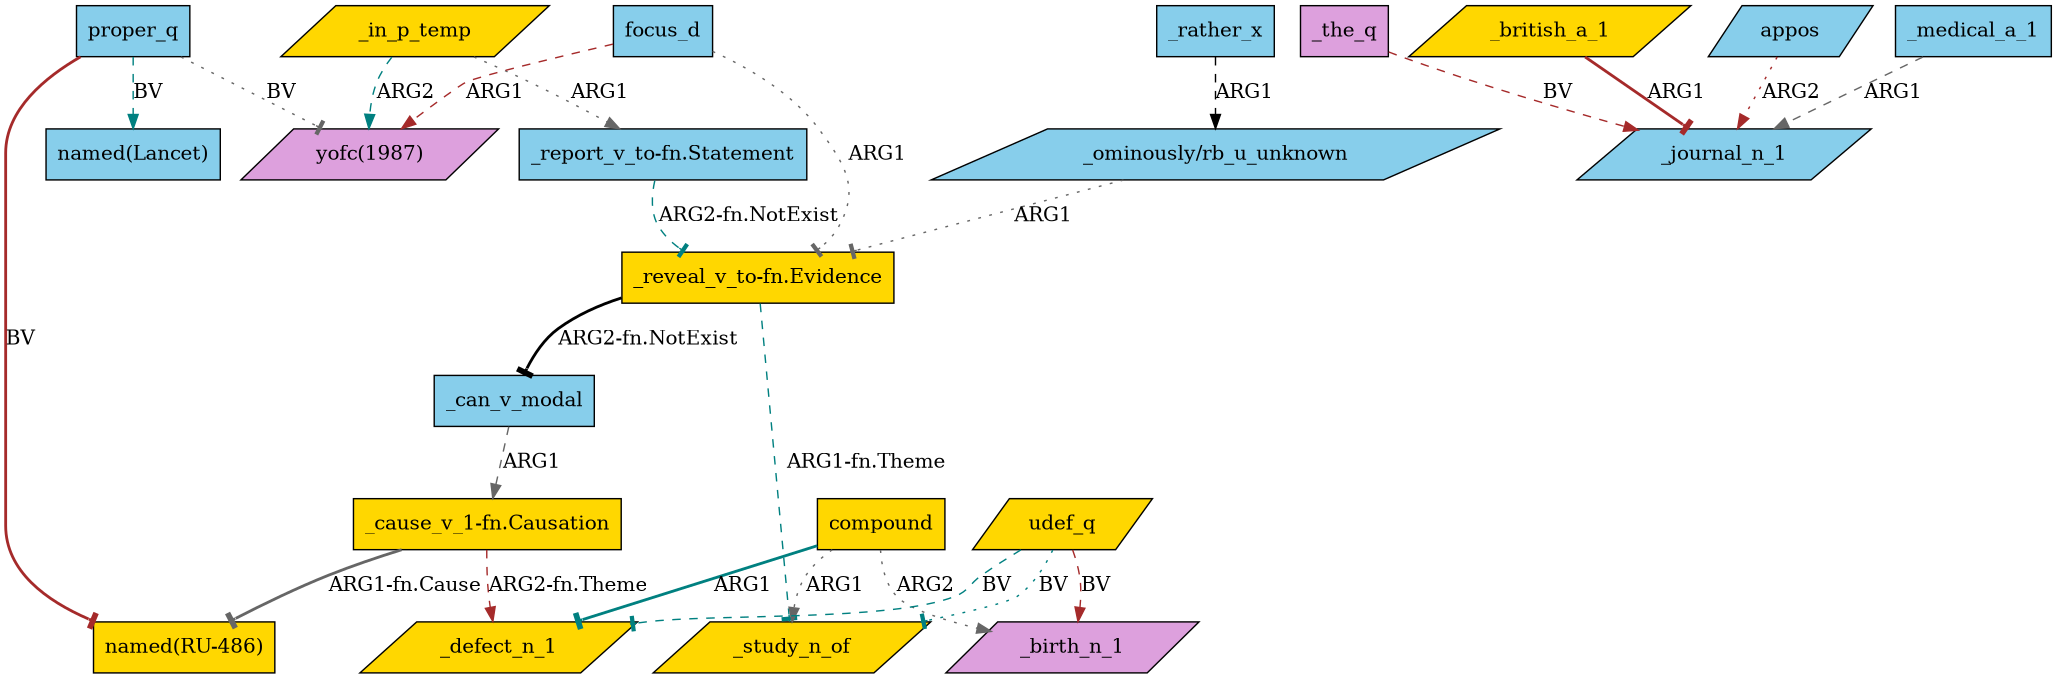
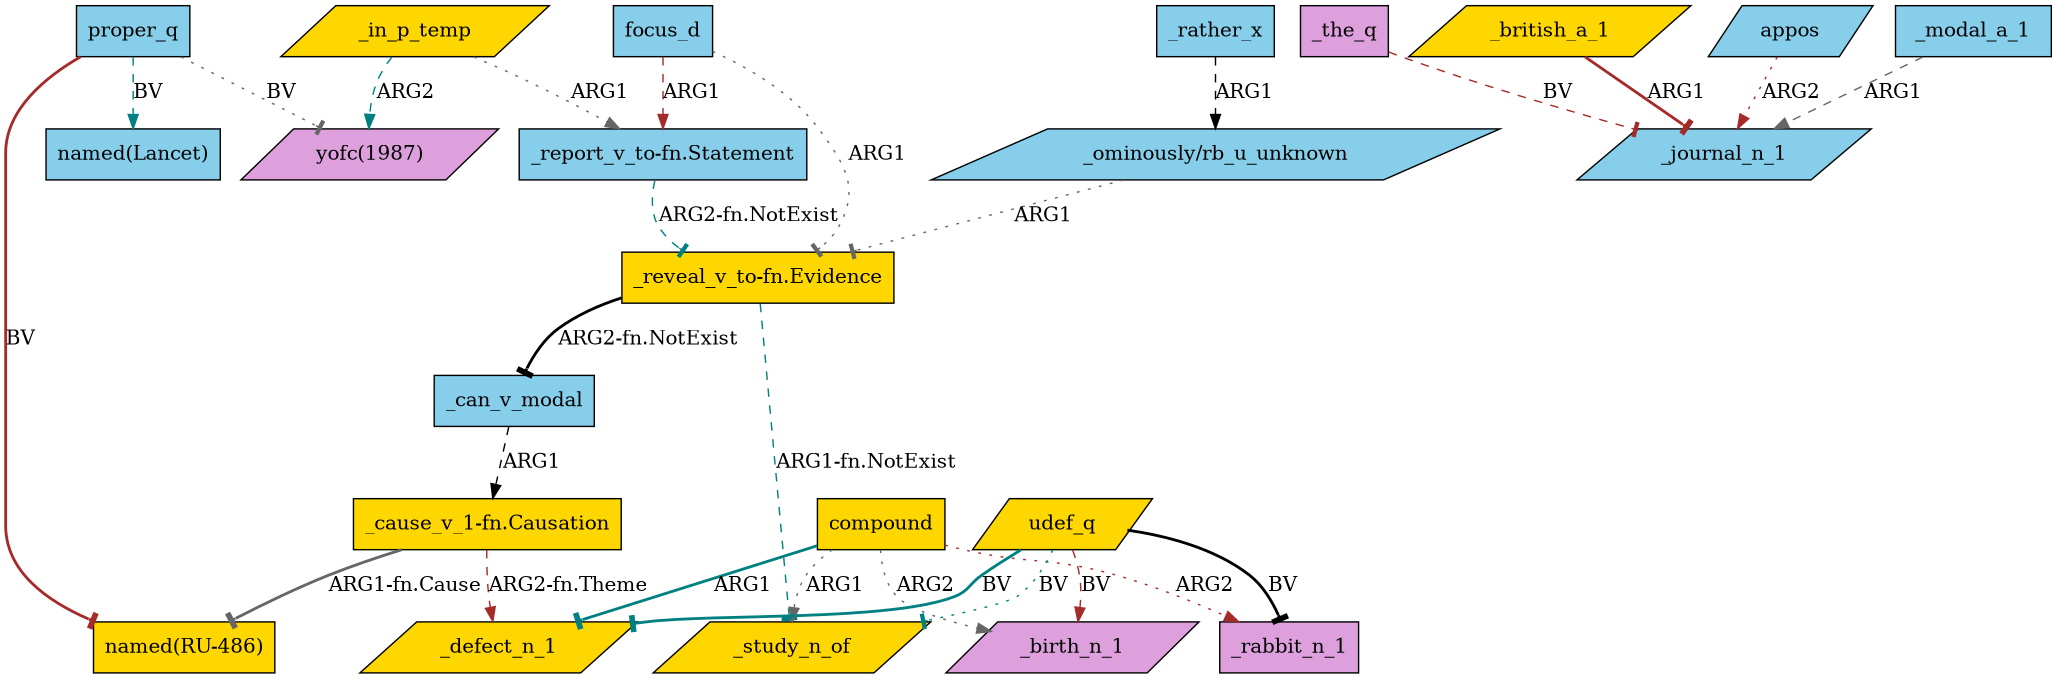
node "_medical_a_1": label "_medical_a_1" -> "_modal_a_1"
edge "focus_d" -> "yofc(1987)": now "focus_d" -> "_report_v_to-fn.Statement"
edge "_the_q" -> "_journal_n_1": arrowhead normal -> tee
edge "_can_v_modal" -> "_cause_v_1-fn.Causation": color gray40 -> black
edge "_reveal_v_to-fn.Evidence" -> "_study_n_of": label "ARG1-fn.Theme" -> "ARG1-fn.NotExist"
edge "udef_q" -> "_defect_n_1": style dashed -> bold
node "_rabbit_n_1": added
